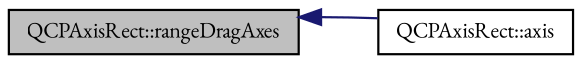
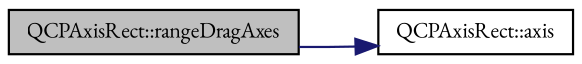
edge "QCPAxisRect::axis" -> "QCPAxisRect::rangeDragAxes": reversed
